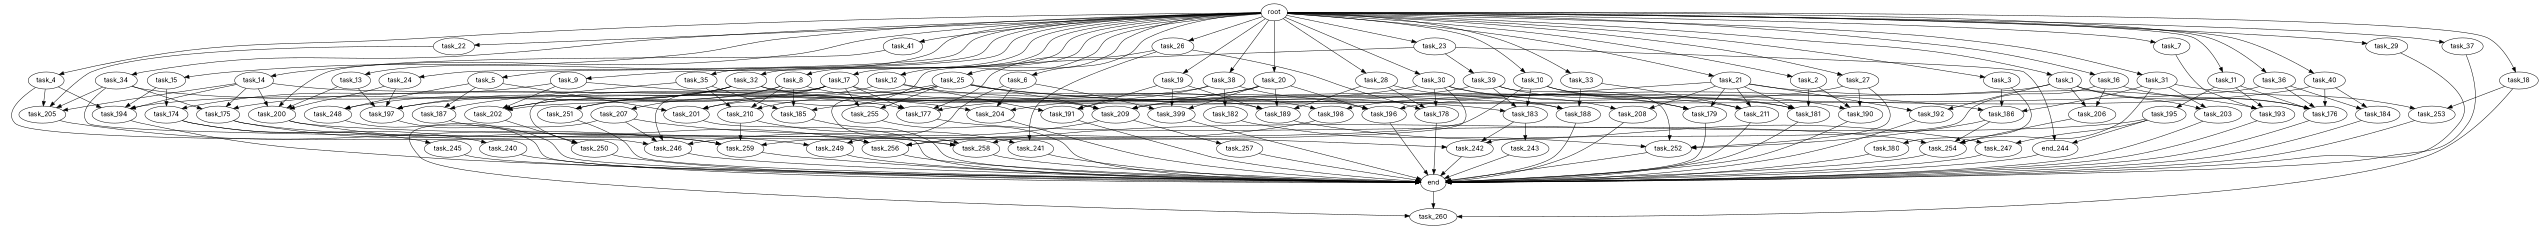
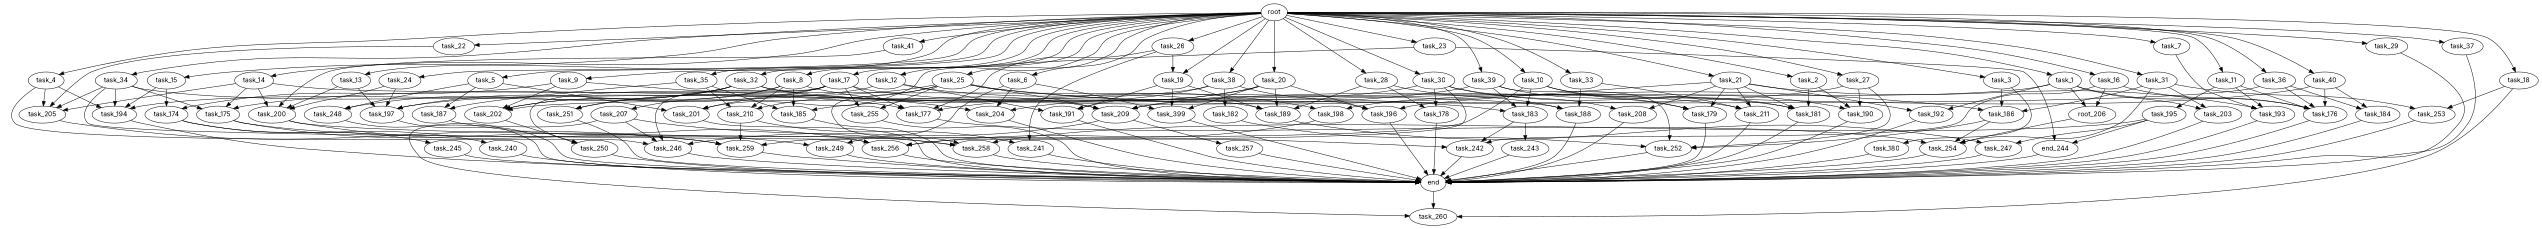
edge "task_23" -> "task_39": now "root" -> "task_39"
edge "task_26" -> "task_178": now "task_26" -> "task_19"
edge "task_14" -> "task_194": now "task_34" -> "task_194"
node "task_206": label "task_206" -> "root_206"
